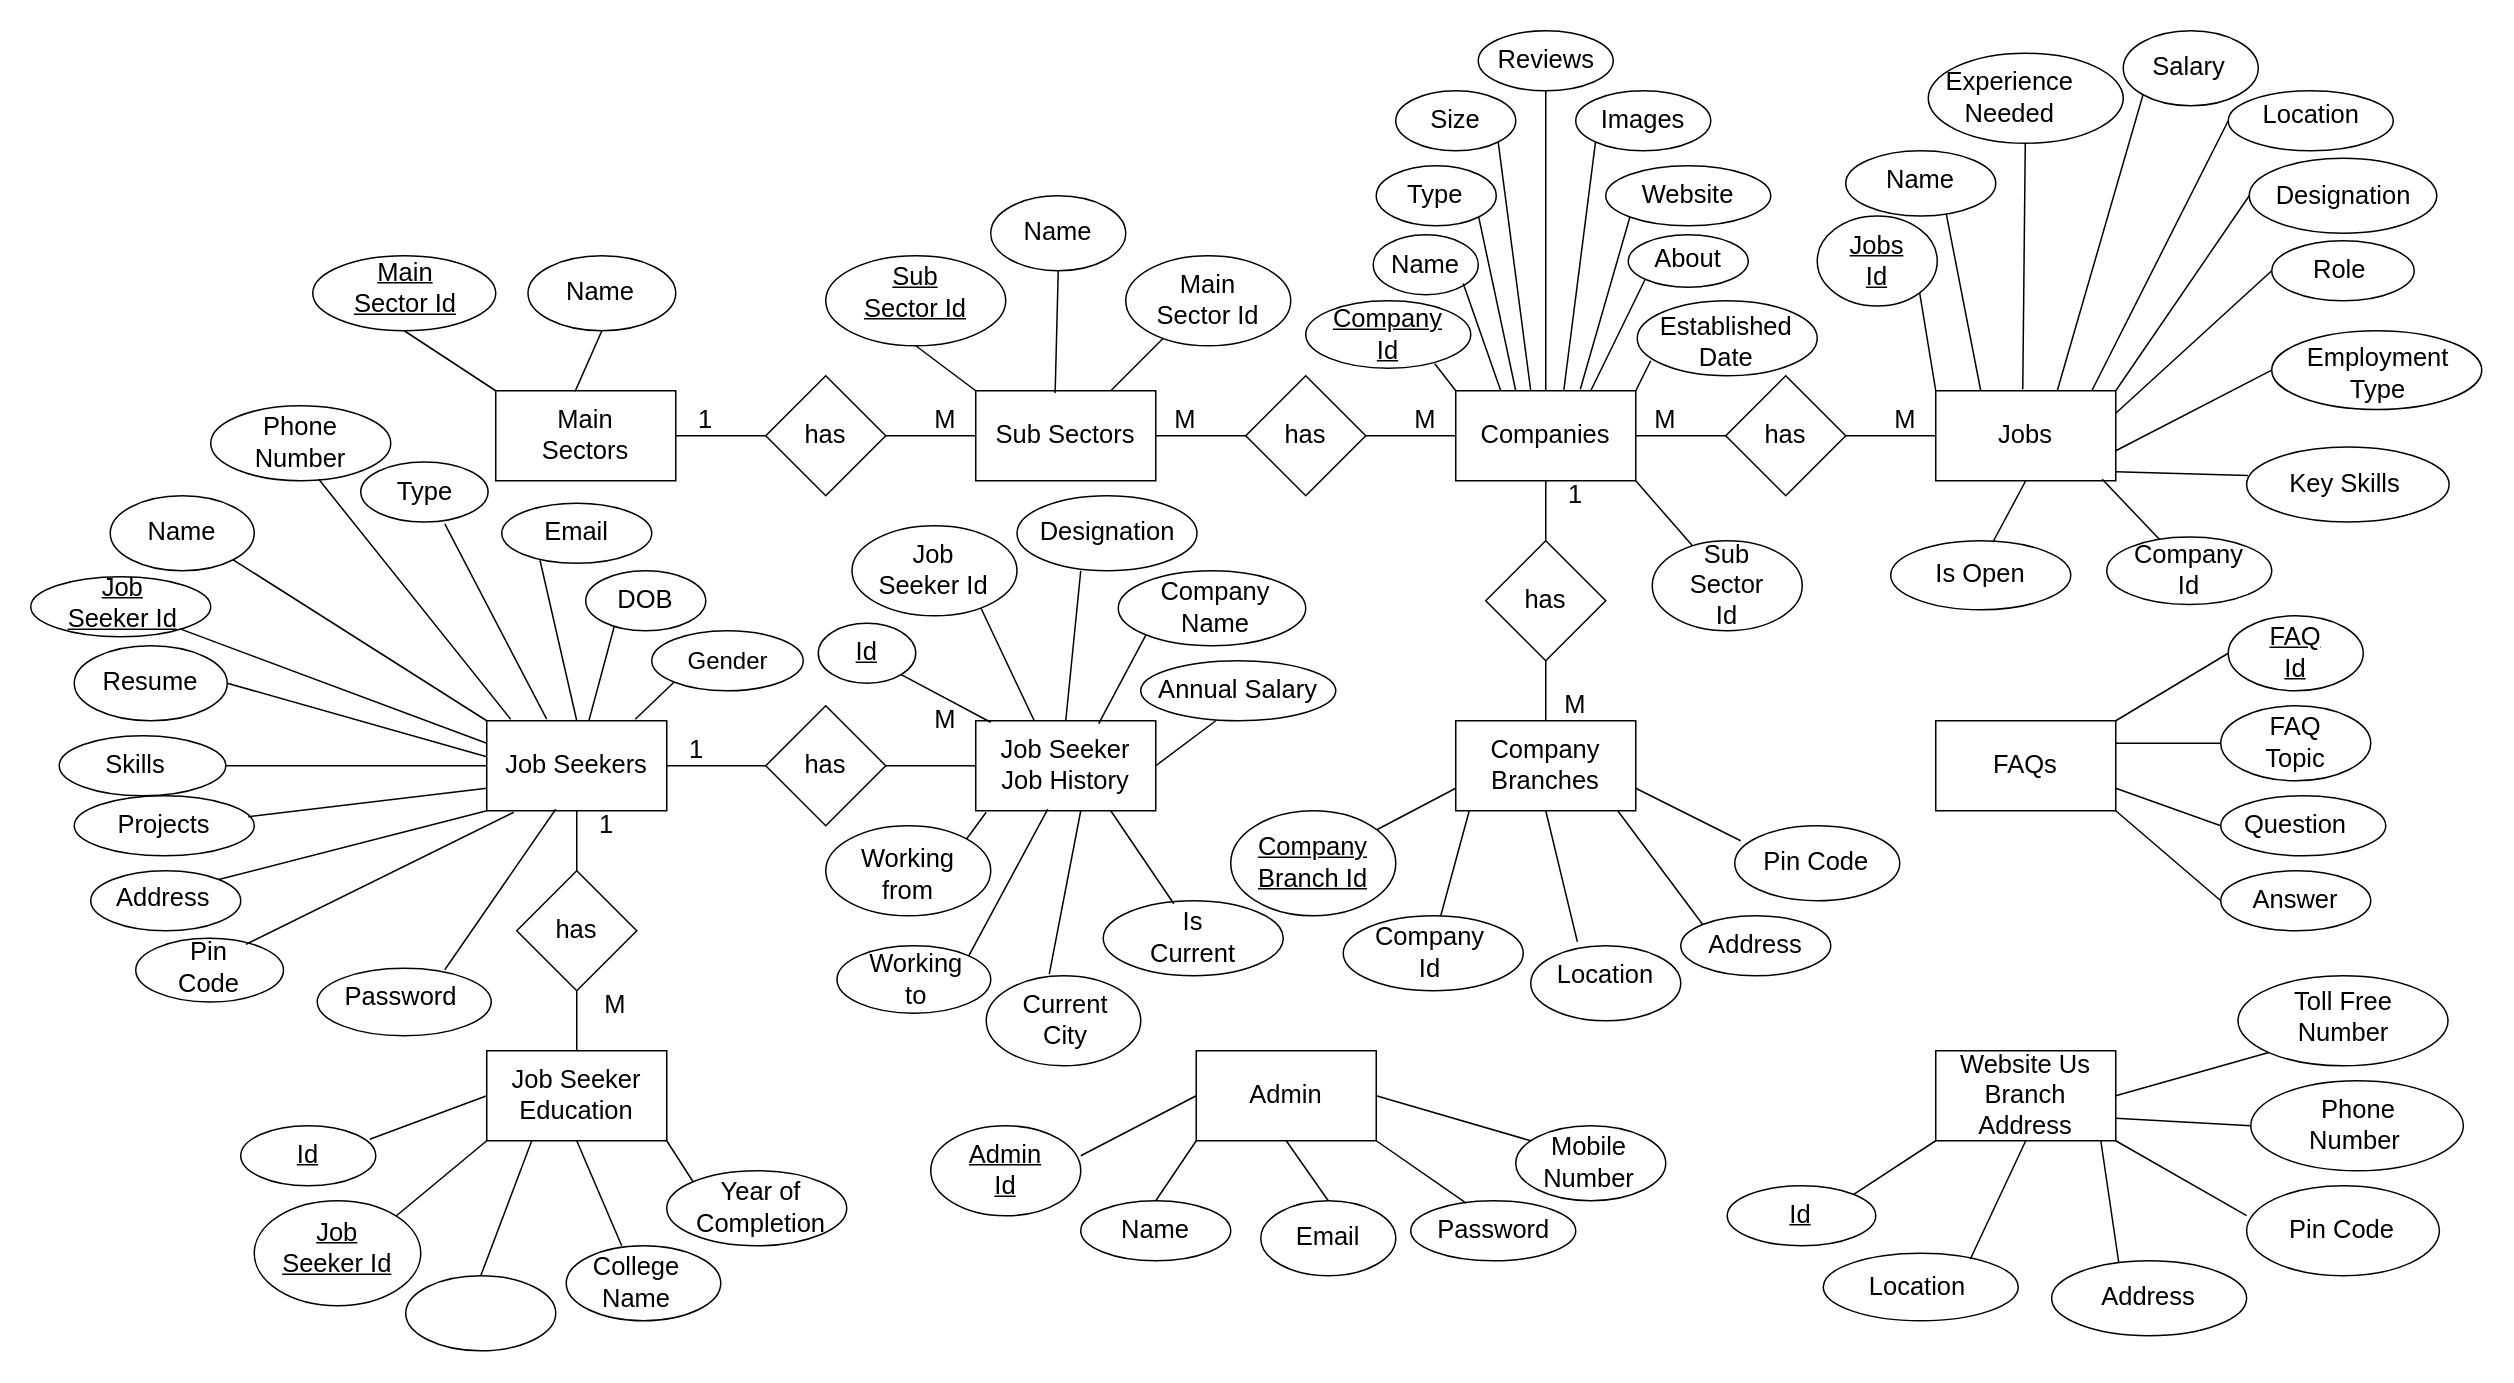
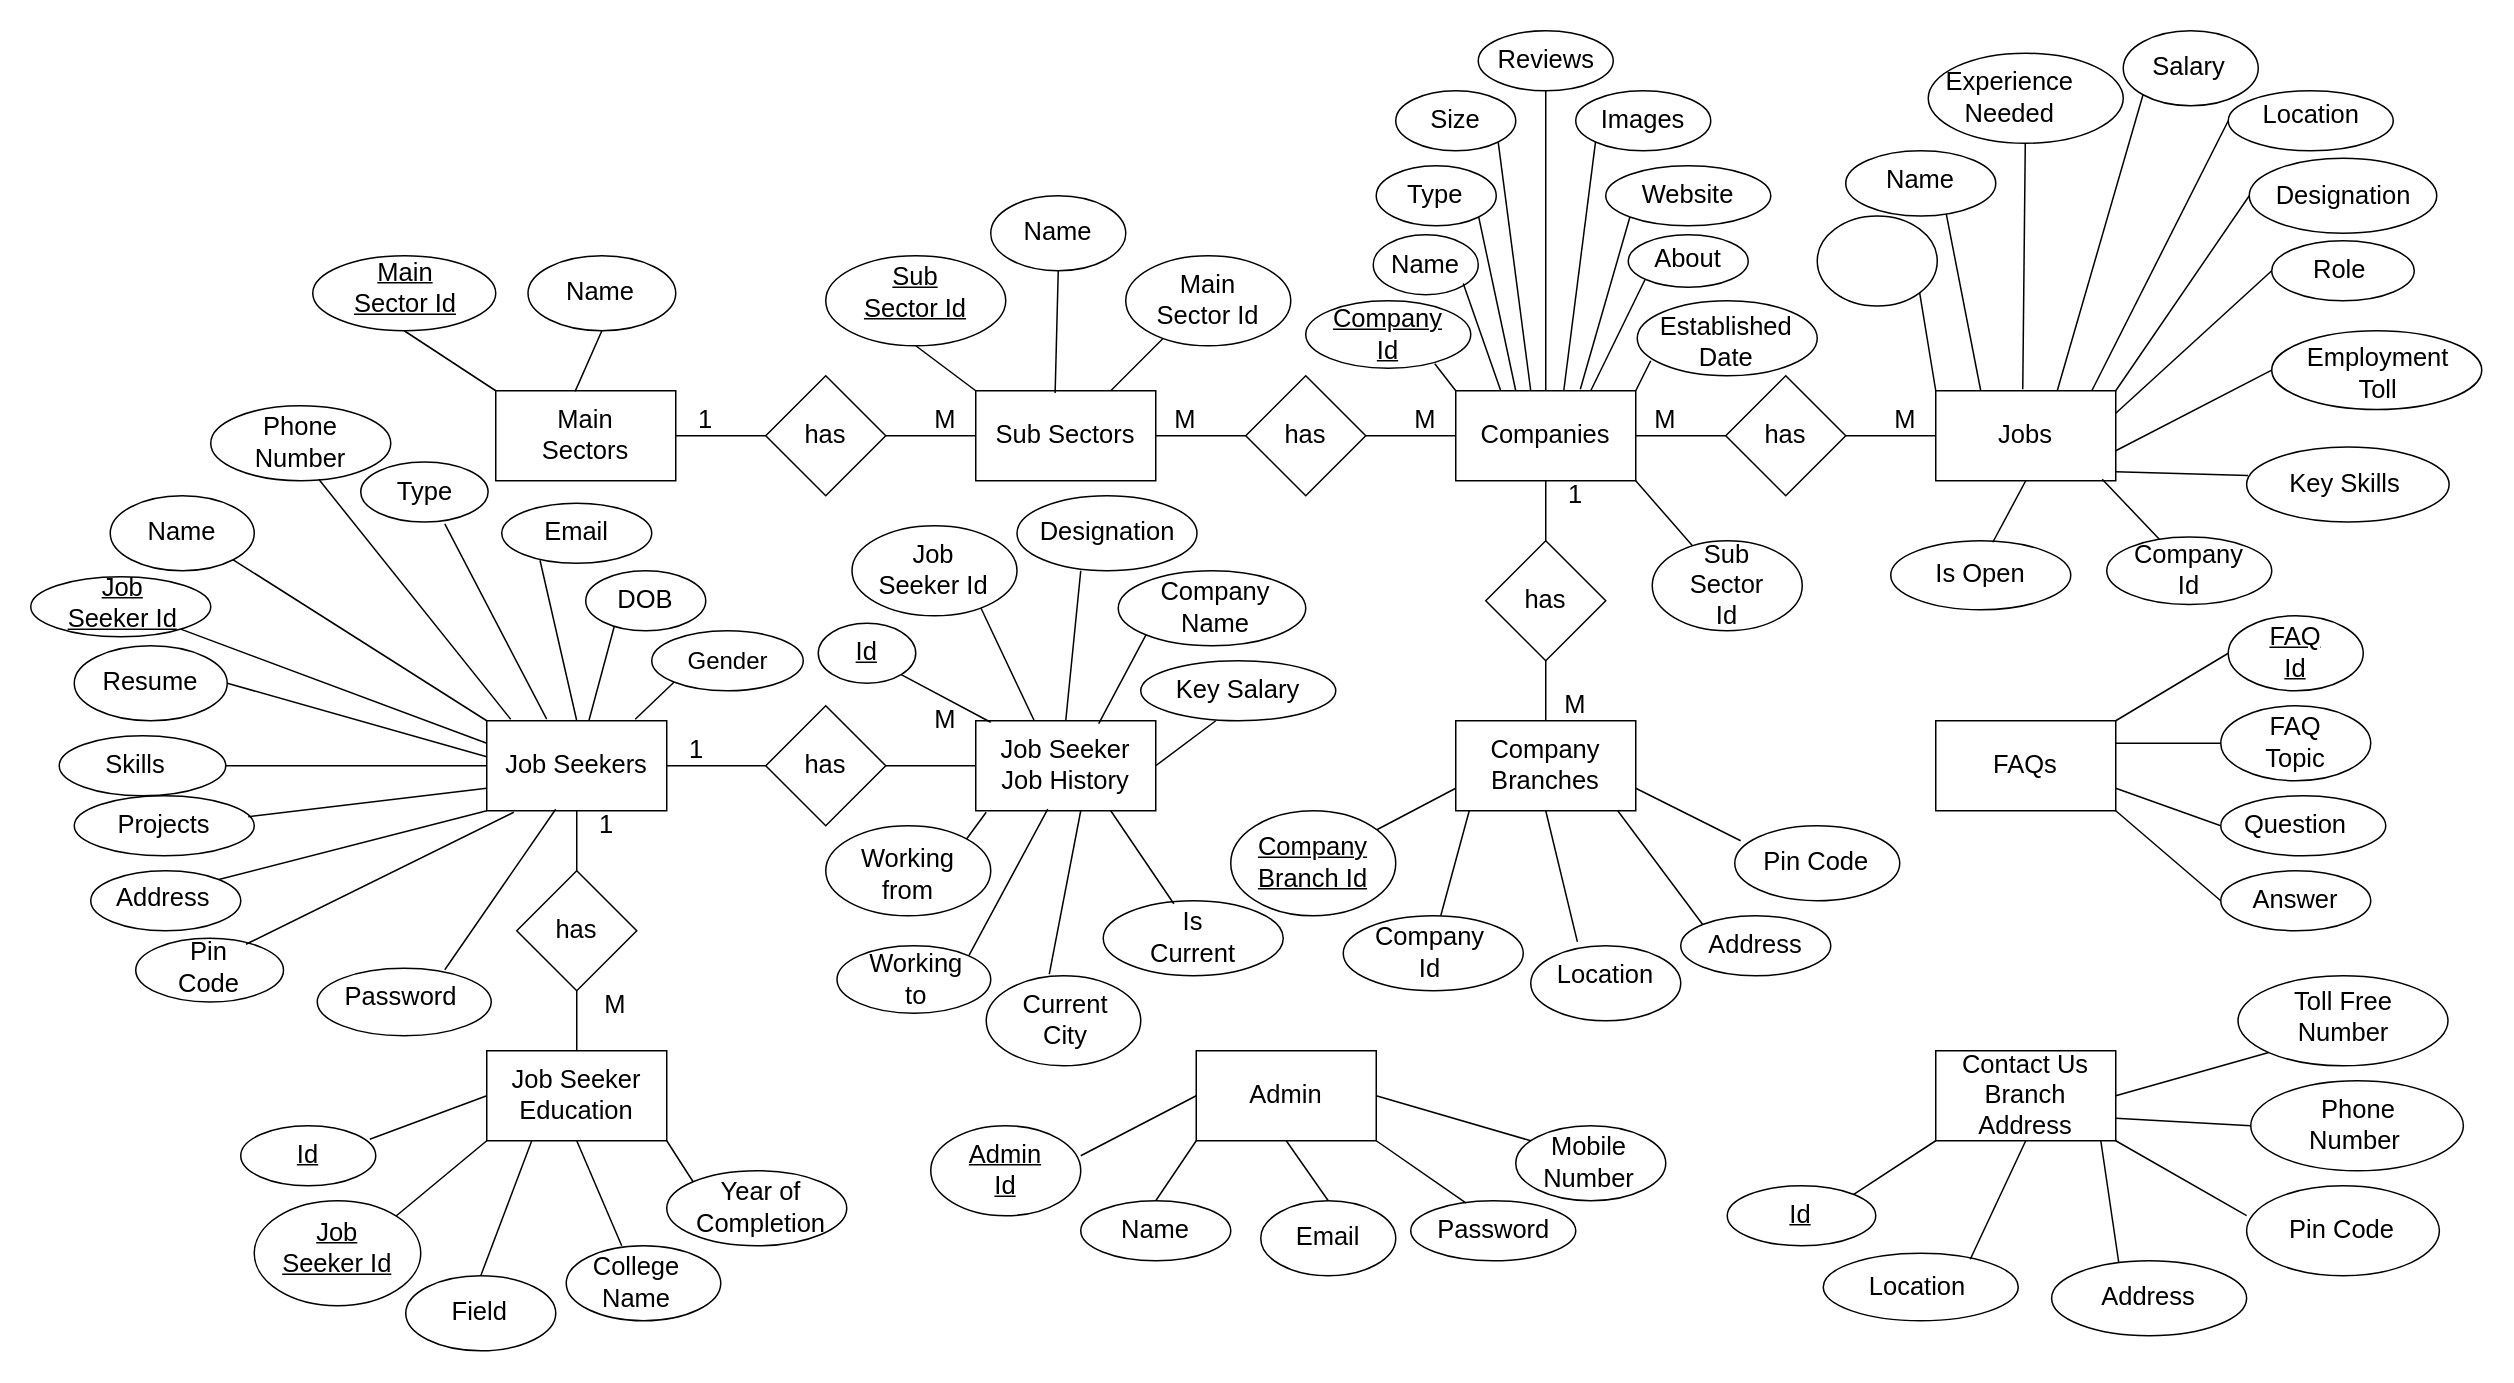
node "Jobs Id": removed
node "Employment Type": label "Employment Type" -> "Employment Toll"
node "Annual Salary": label "Annual Salary" -> "Key Salary"
node "Website Us Branch Address": label "Website Us Branch Address" -> "Contact Us Branch Address"
node "Field": added
